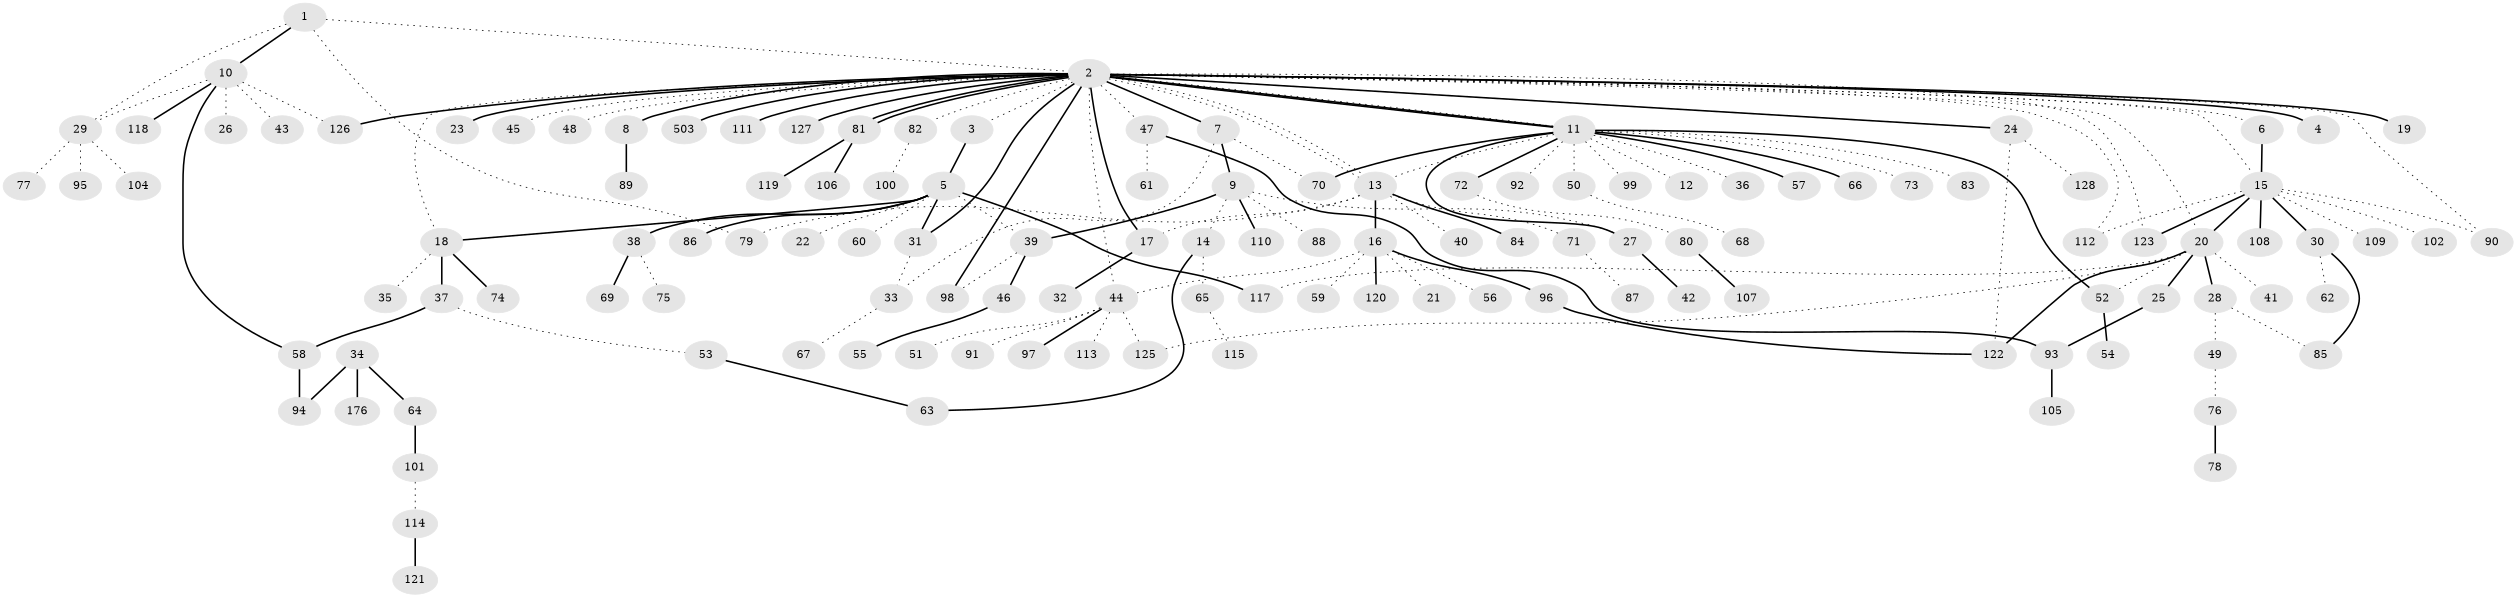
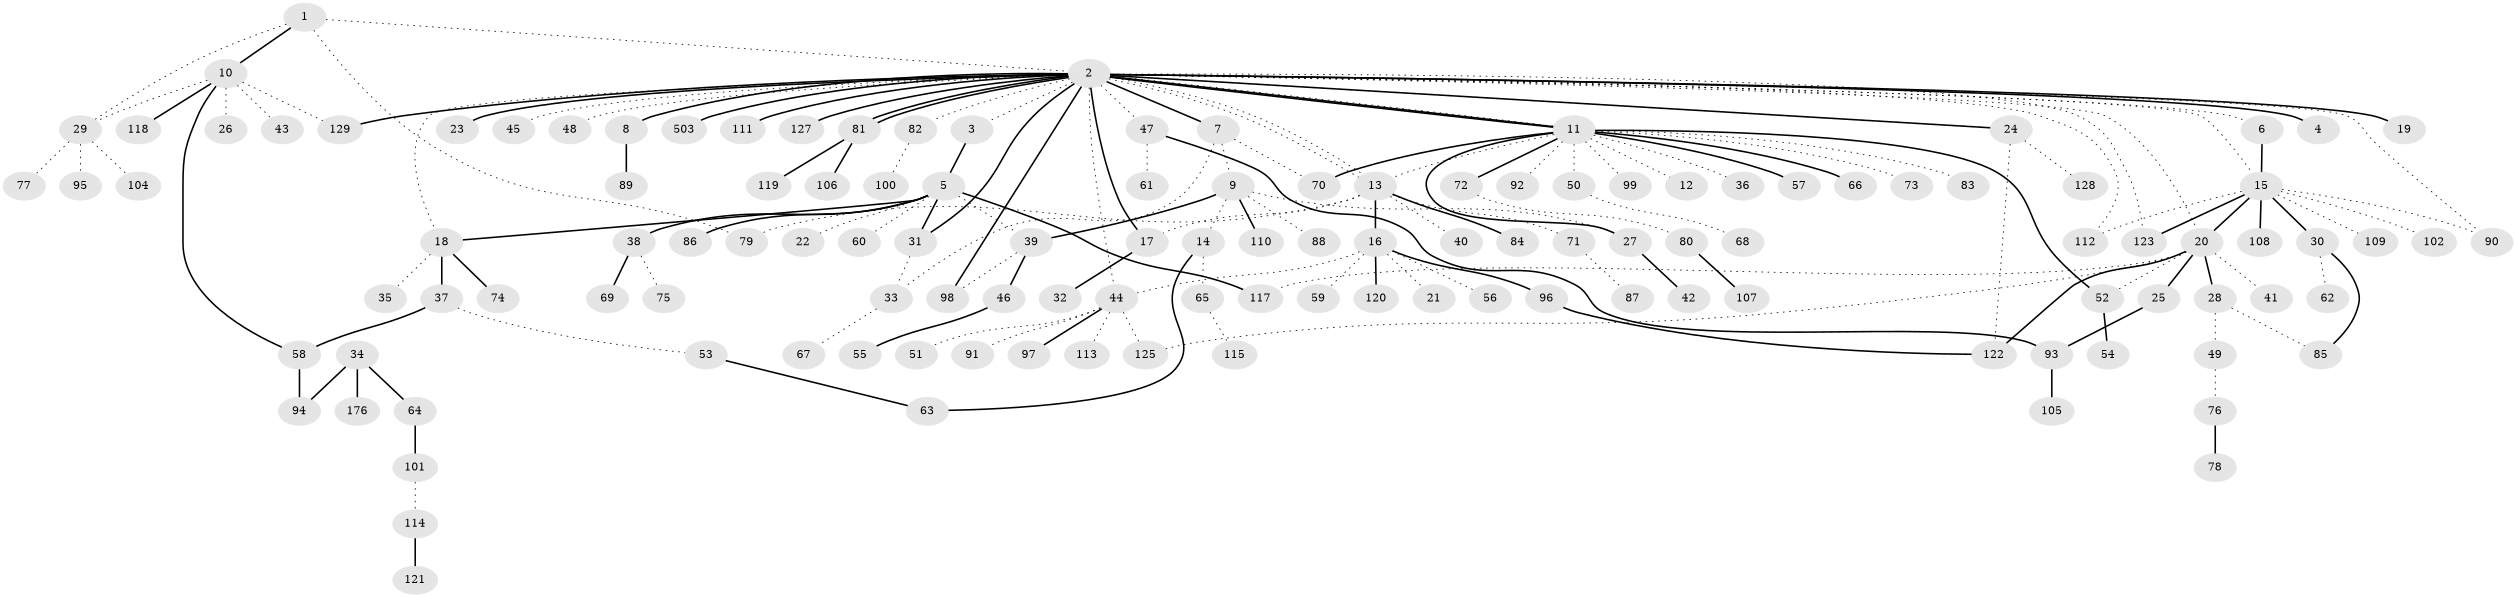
node "126": label "126" -> "129"
edge "7" -- "9": style bold -> dotted
